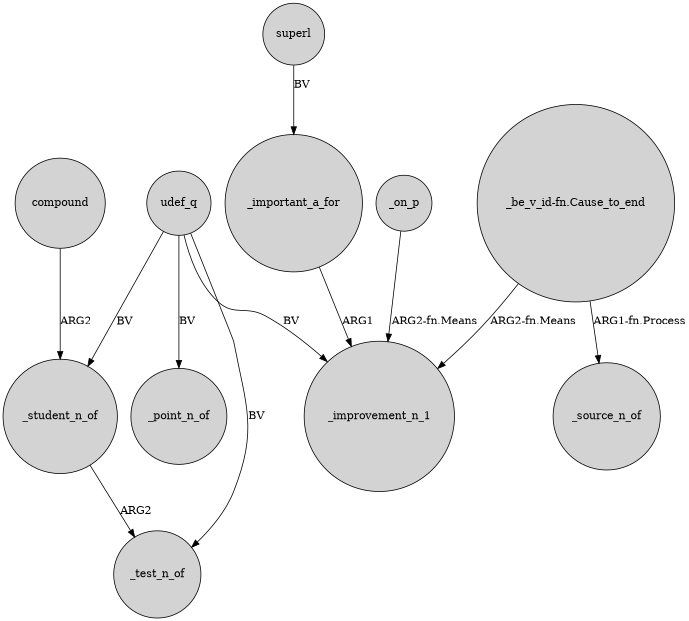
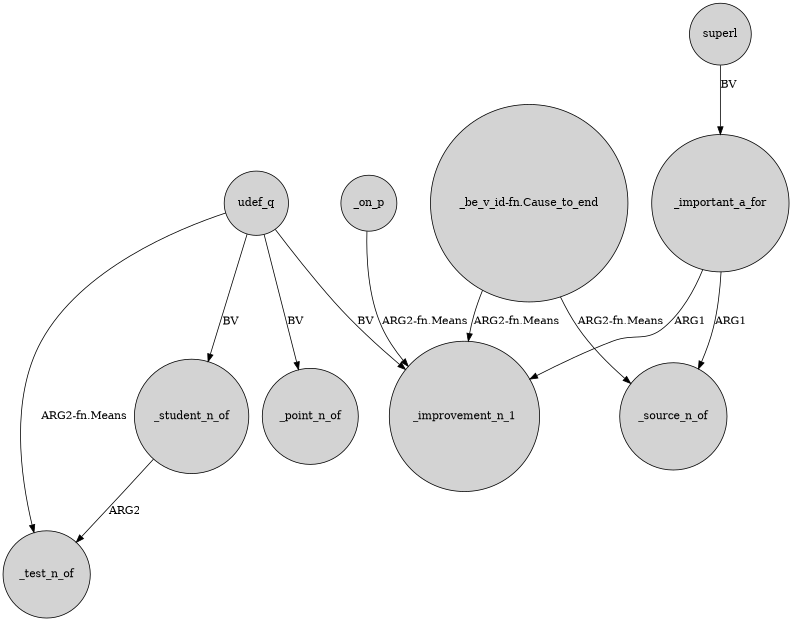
node "compound": removed
edge "_important_a_for" -> "_source_n_of": added, label "ARG1"
edge "_be_v_id-fn.Cause_to_end" -> "_source_n_of": label "ARG1-fn.Process" -> "ARG2-fn.Means"
edge "udef_q" -> "_test_n_of": label "BV" -> "ARG2-fn.Means"
